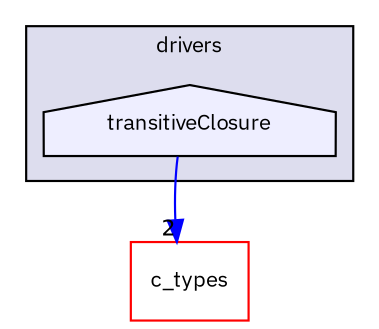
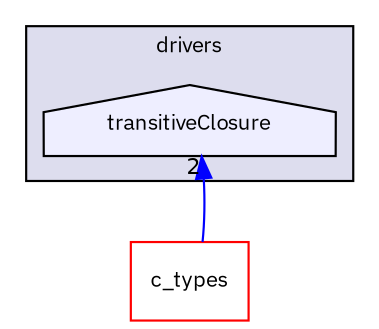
edge "transitiveClosure" -> "c_types": reversed
